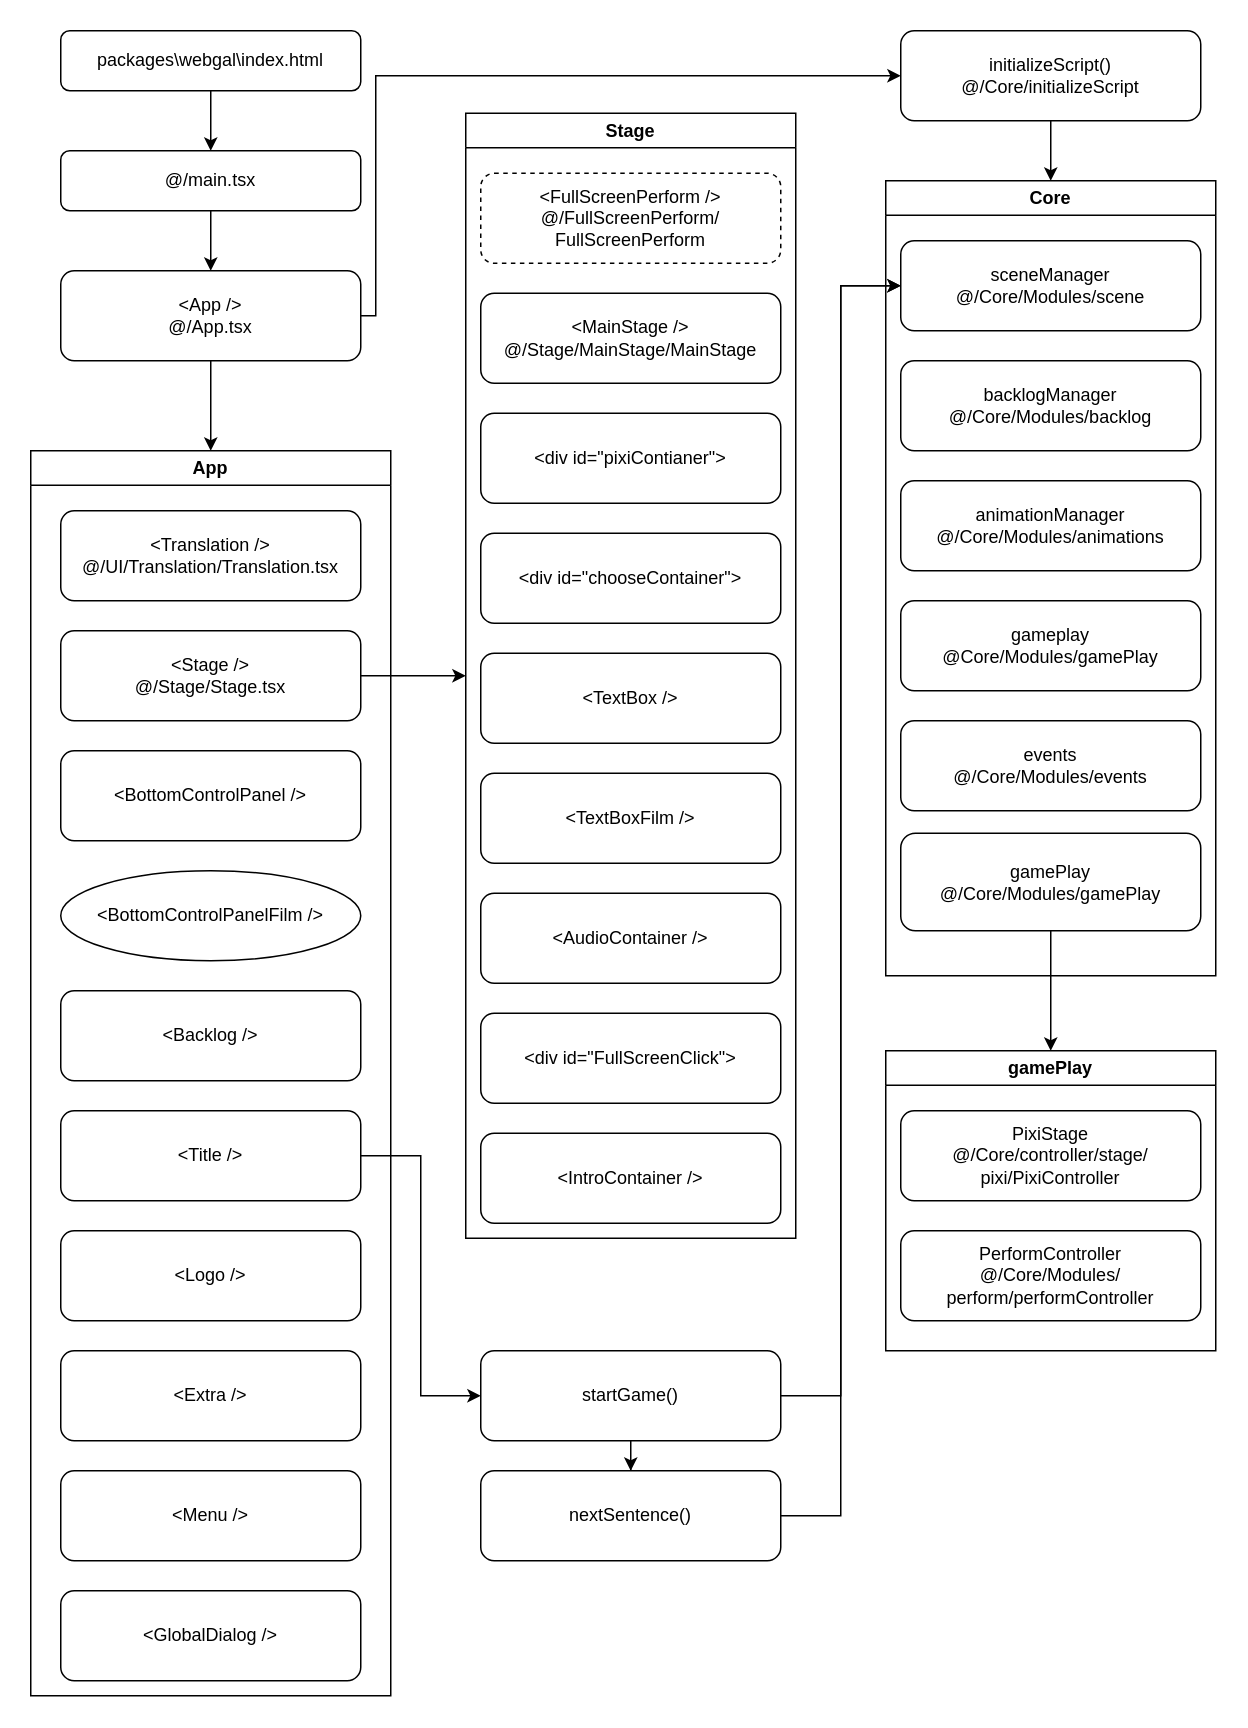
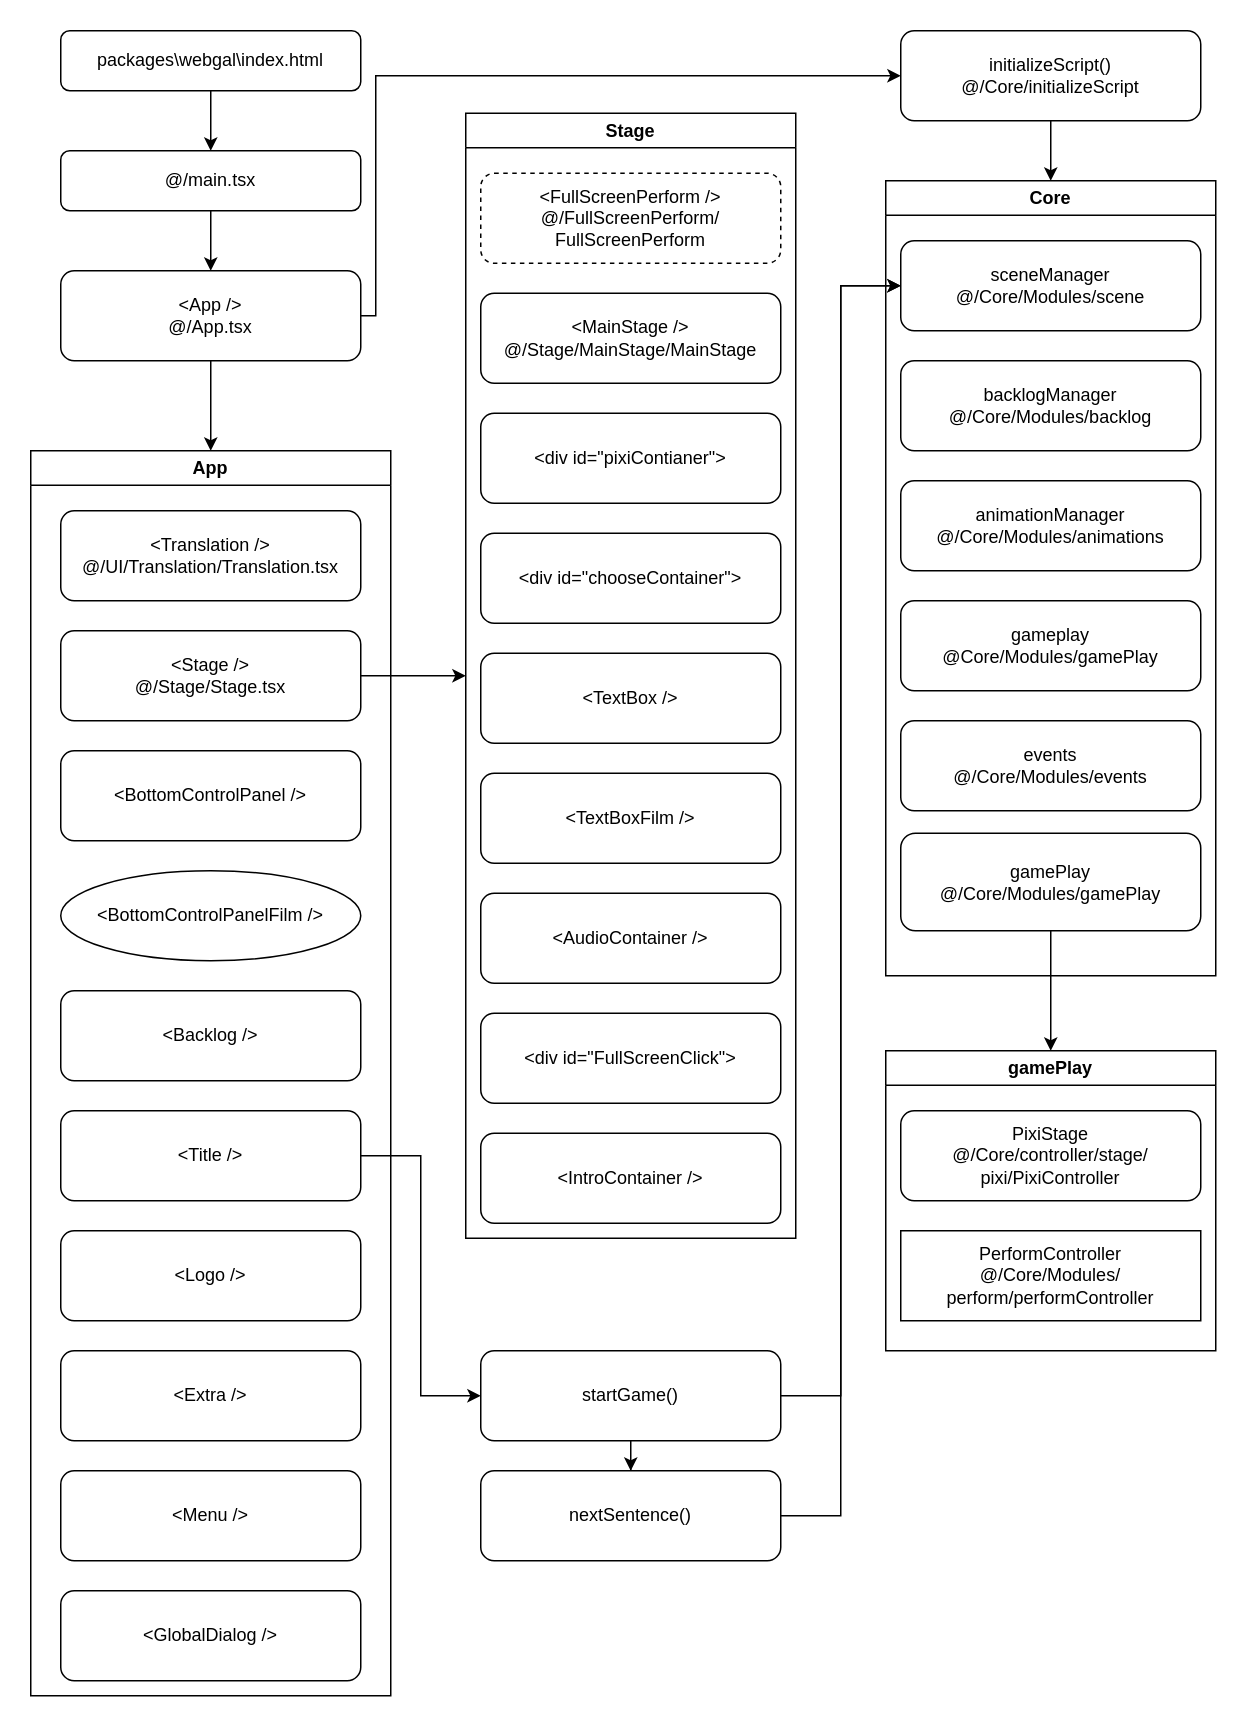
node "PerformController @/Core/Modules/ perform/performController": shape rounded rectangle -> rectangle
